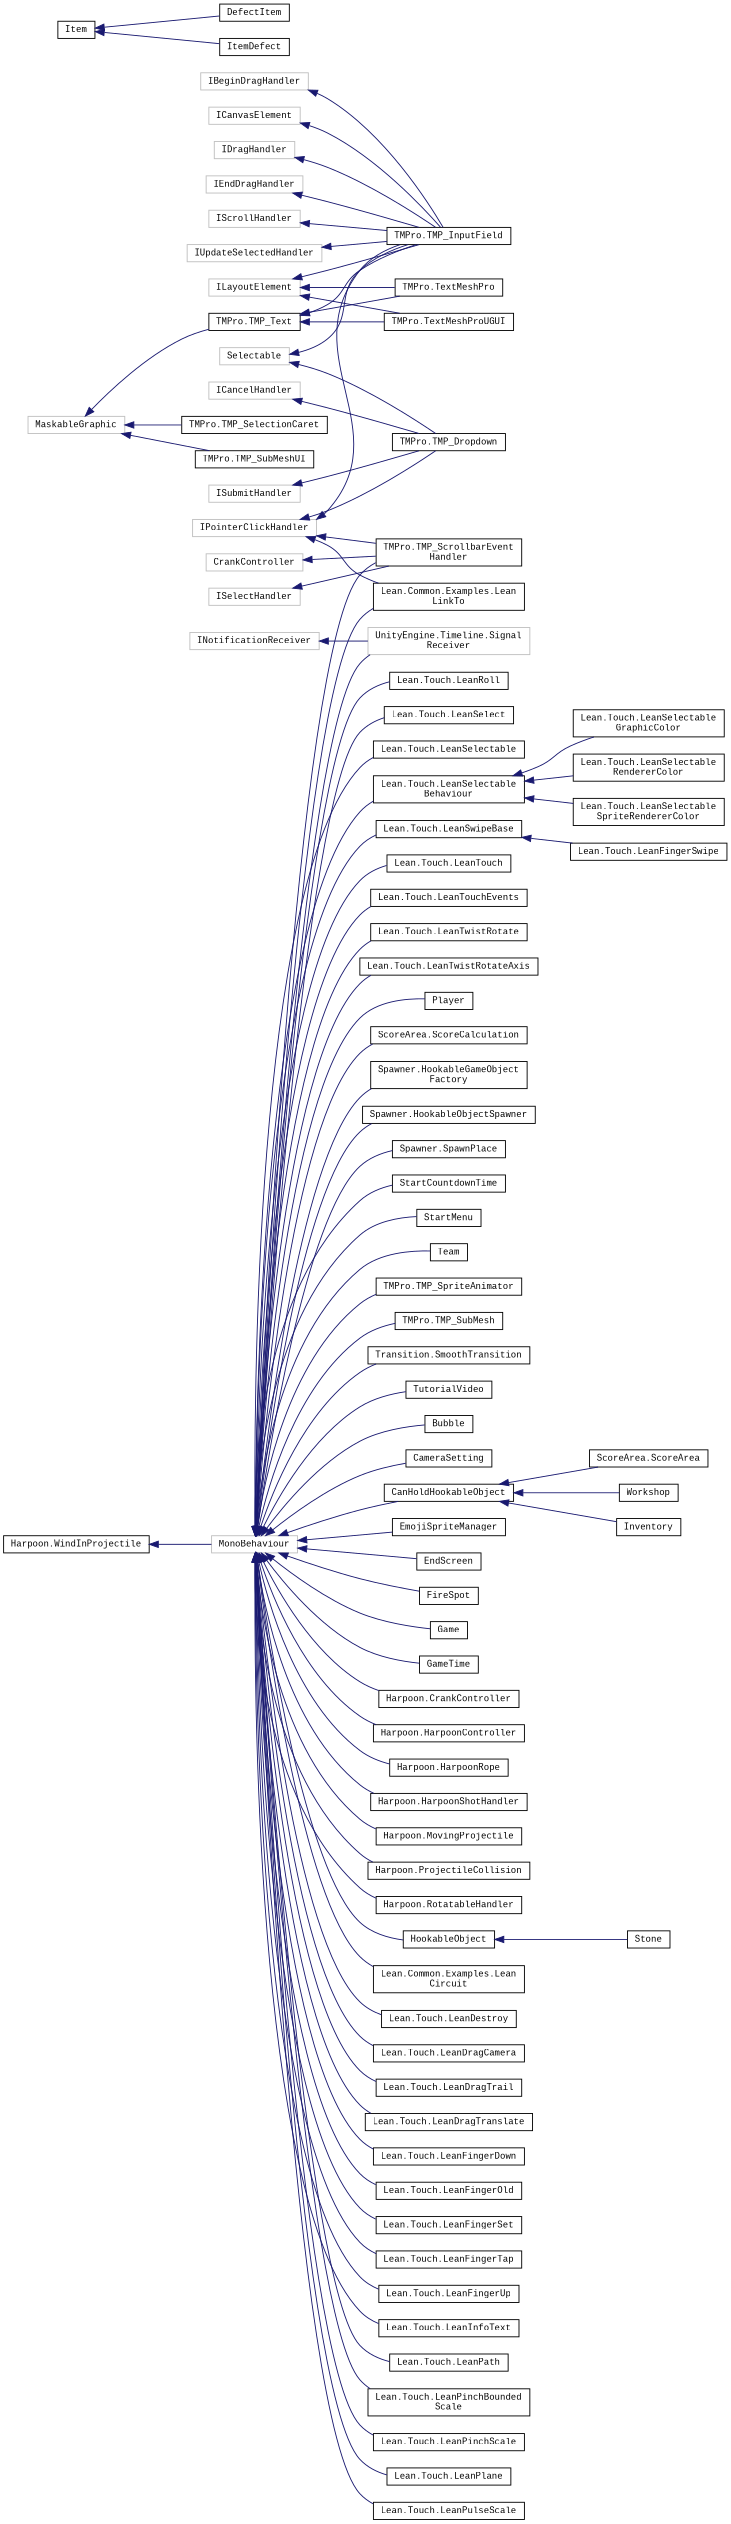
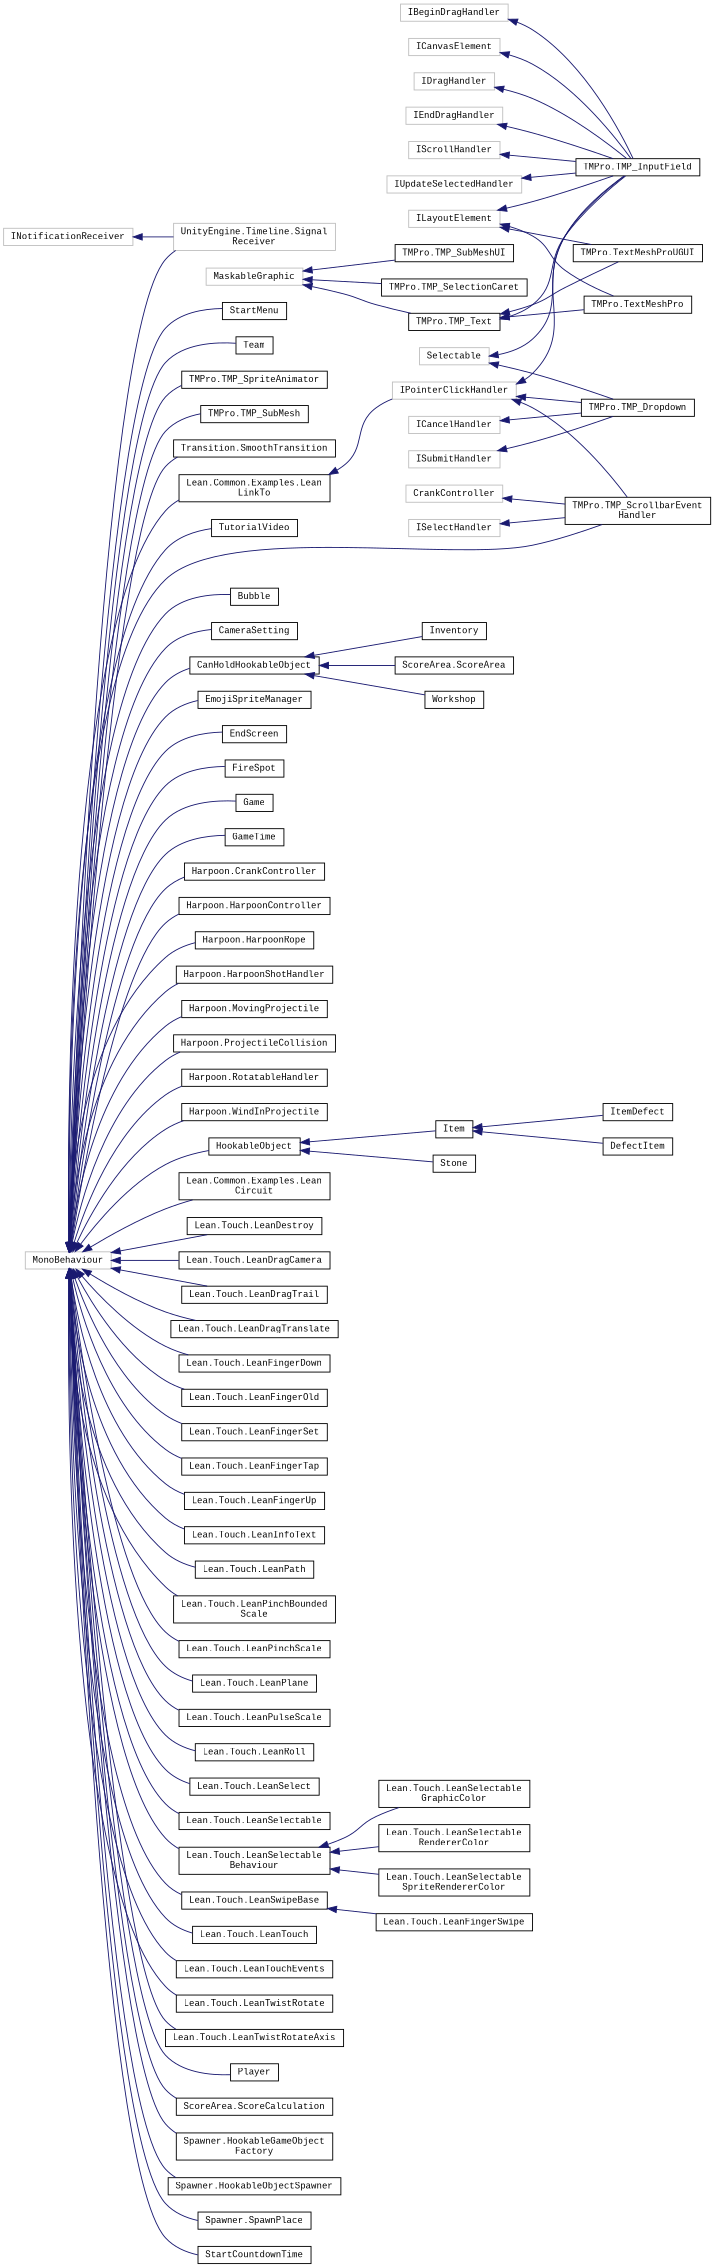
edge "Lean.Common.Examples.Lean LinkTo" -> "IPointerClickHandler": reversed
edge "Item" -> "HookableObject": added
edge "MonoBehaviour" -> "Harpoon.WindInProjectile": reversed
